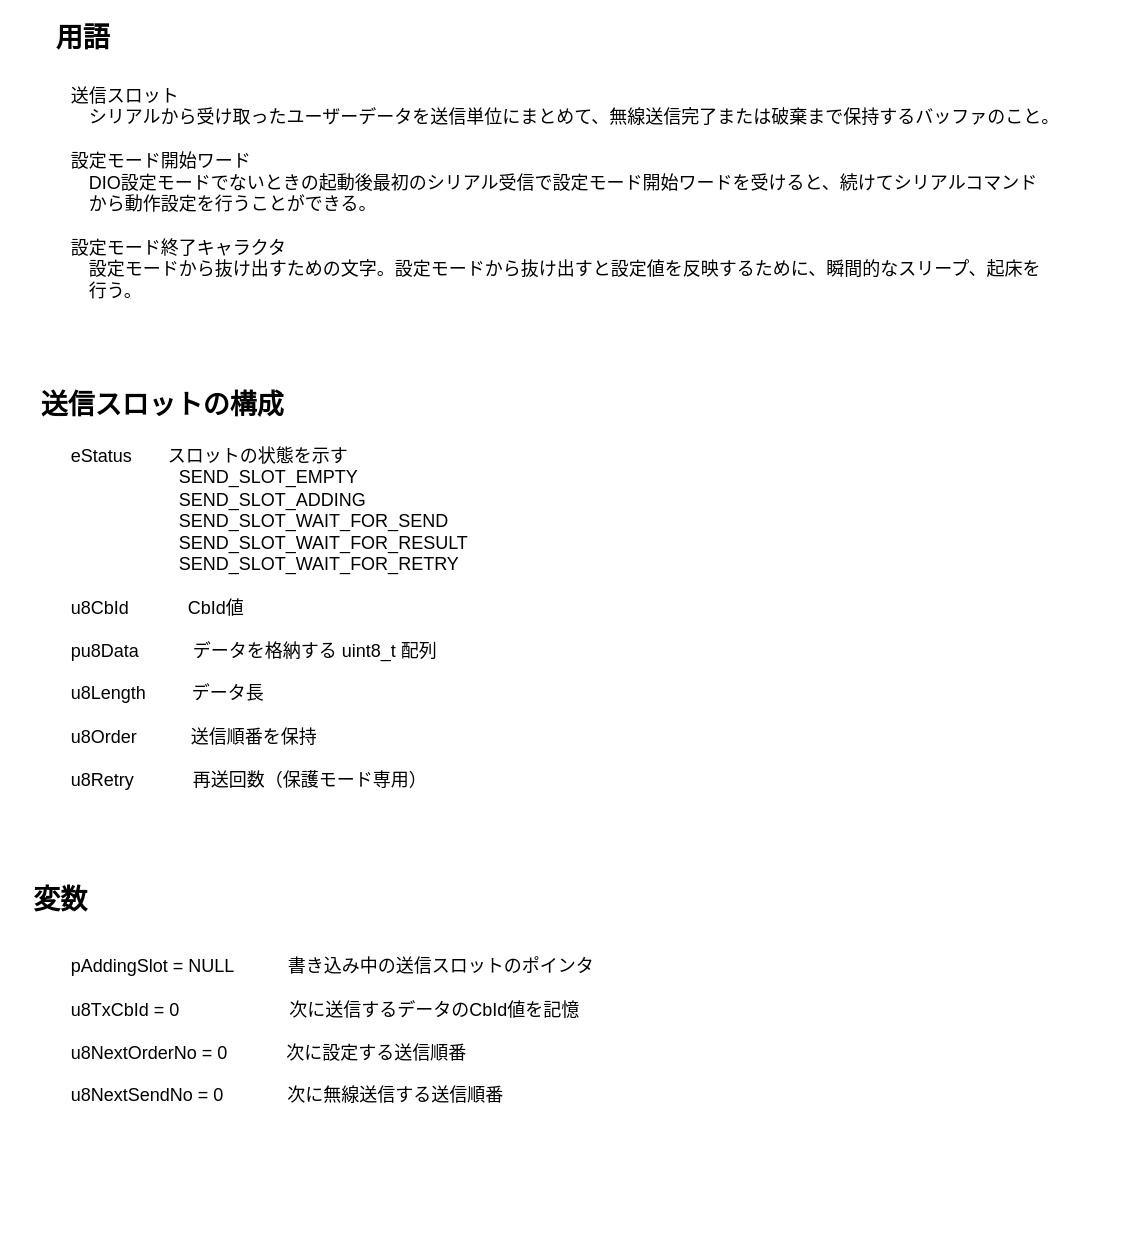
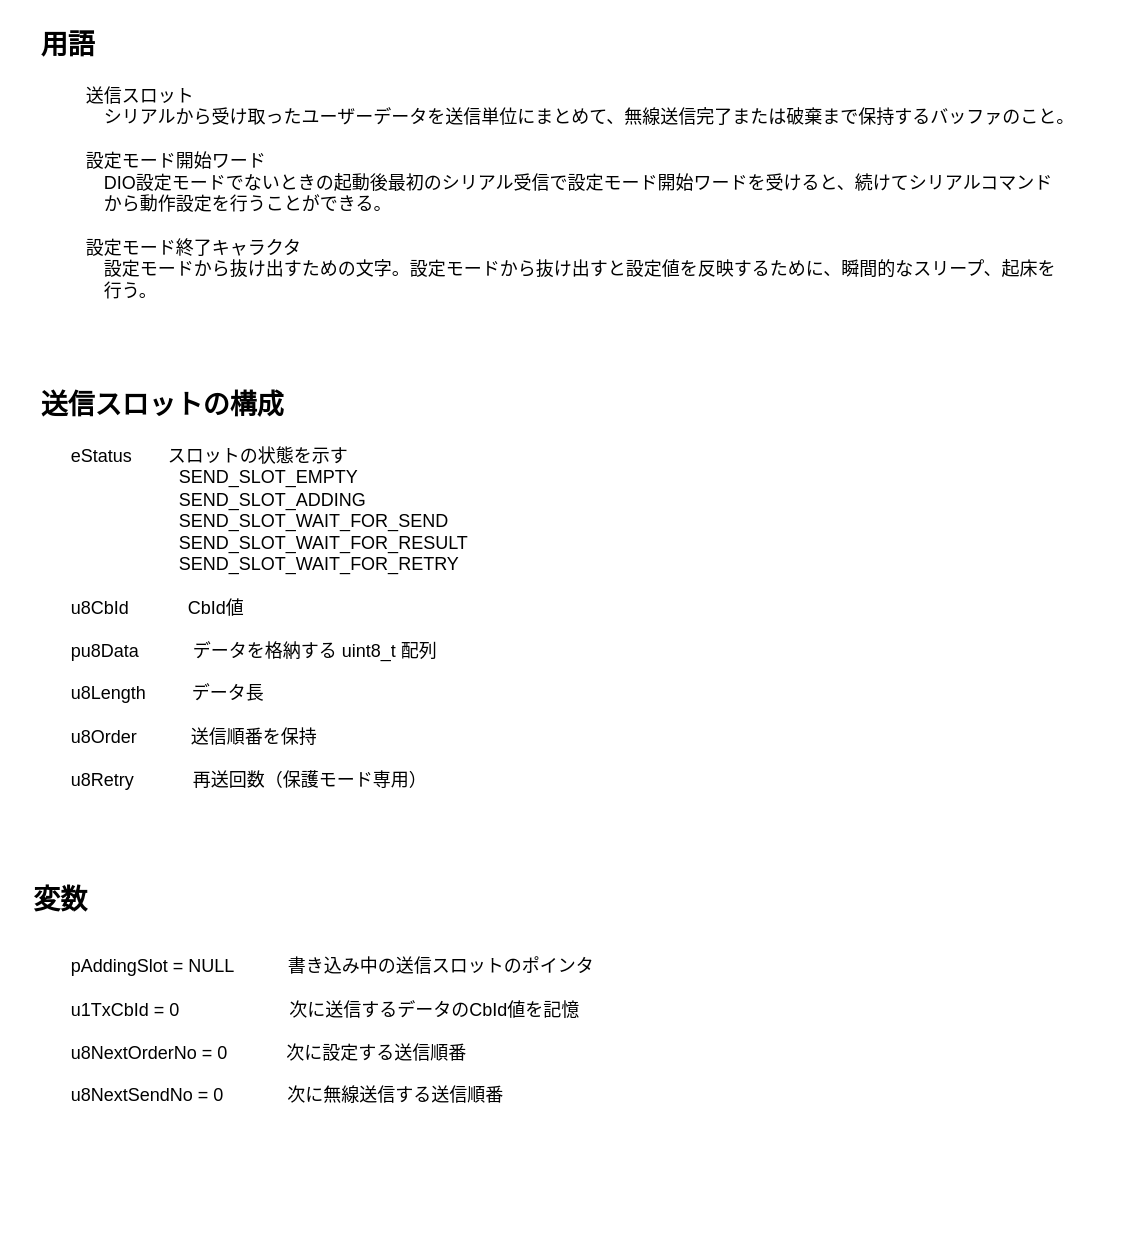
node "用語": moved (83, 38) -> (68, 46)
node "送信スロット シリアルから受け取ったユーザーデータを送信単位にまとめて、無線送信完了または破棄まで保持するバッファのこと。 設定モード開始ワード DIO設定モードでないときの起動後最初のシリアル受信で設定モード開始ワードを受けると、続けてシリアルコマンド から動作設定を行うことができる。 設定モード終了キャラクタ 設定モードから抜け出すための文字。設定モードから抜け出すと設定値を反映するために、瞬間的なスリープ、起床を 行う。": moved (578, 211) -> (593, 211)
node "pAddingSlot = NULL 書き込み中の送信スロットのポインタ u8TxCbId = 0 次に送信するデータのCbId値を記憶 u8NextOrderNo = 0 次に設定する送信順番 u8NextSendNo = 0 次に無線送信する送信順番": label "pAddingSlot = NULL 書き込み中の送信スロットのポインタ u8TxCbId = 0 次に送信するデータのCbId値を記憶 u8NextOrderNo = 0 次に設定する送信順番 u8NextSendNo = 0 次に無線送信する送信順番" -> "pAddingSlot = NULL 書き込み中の送信スロットのポインタ u1TxCbId = 0 次に送信するデータのCbId値を記憶 u8NextOrderNo = 0 次に設定する送信順番 u8NextSendNo = 0 次に無線送信する送信順番"
